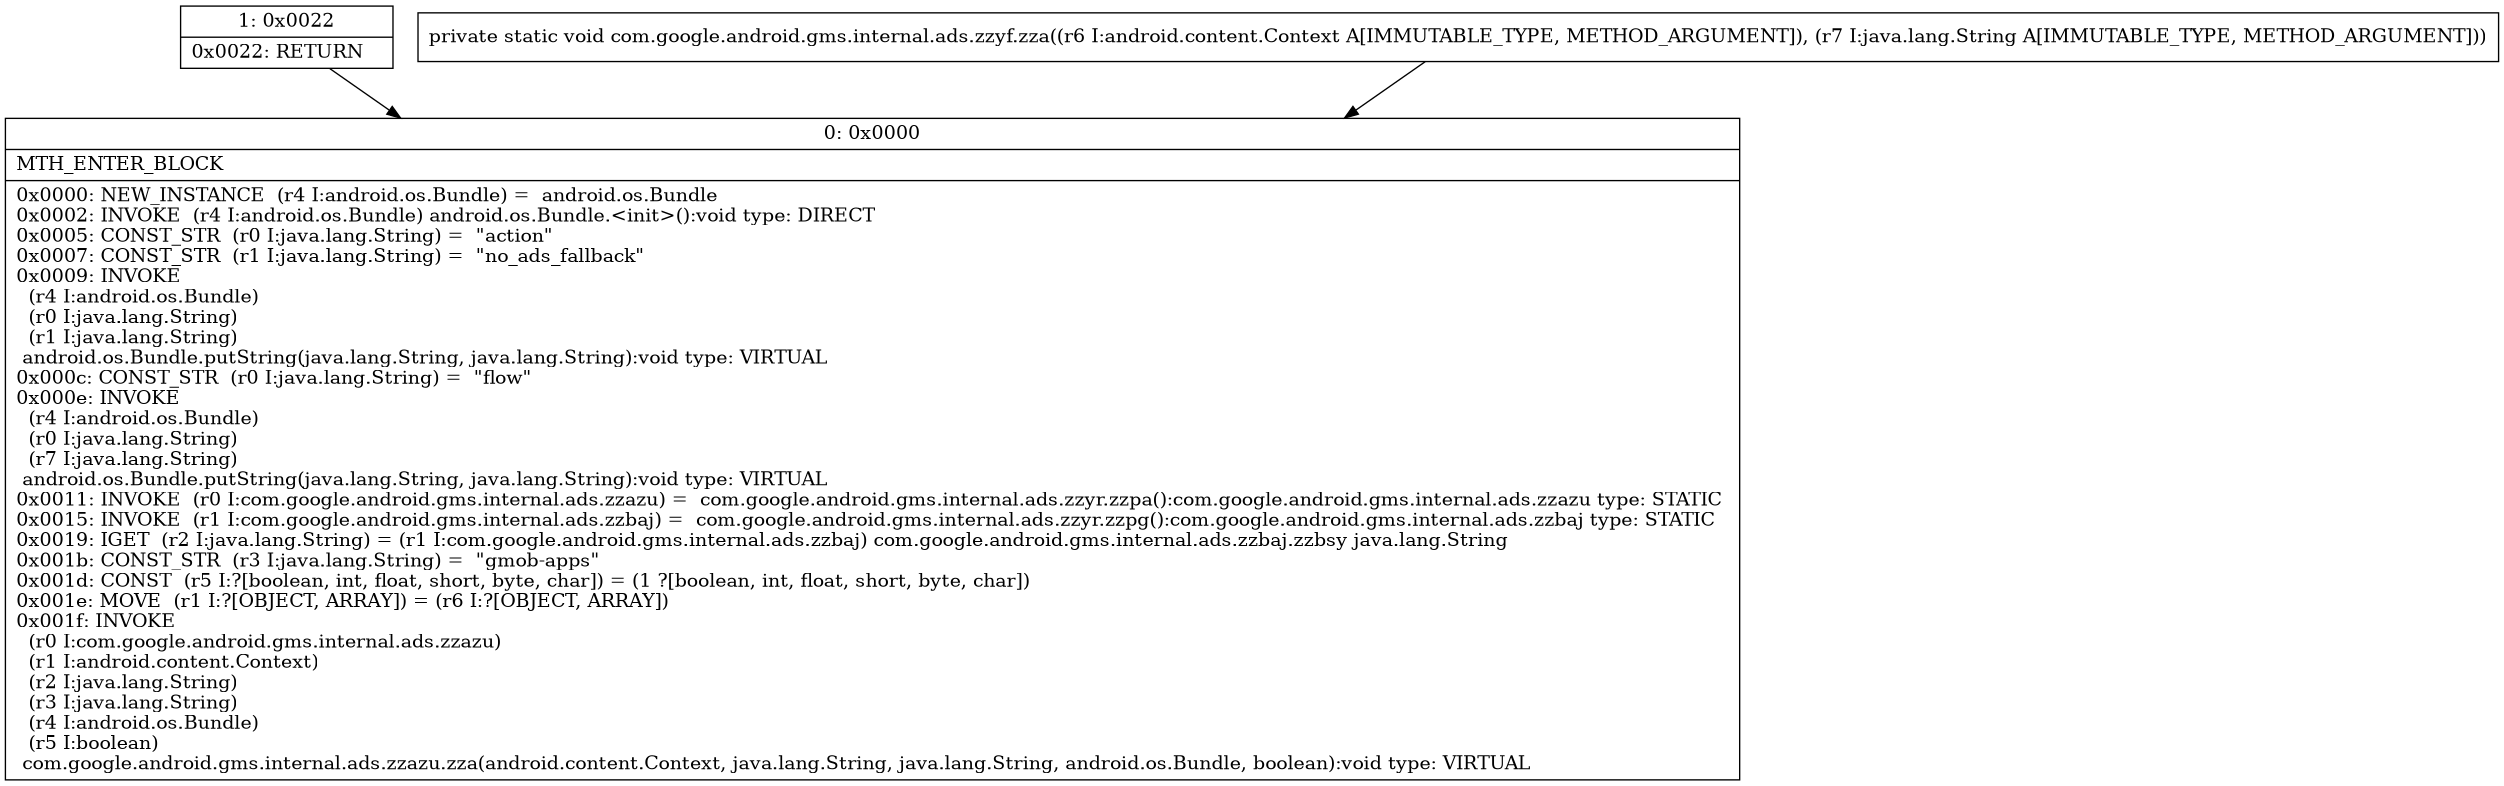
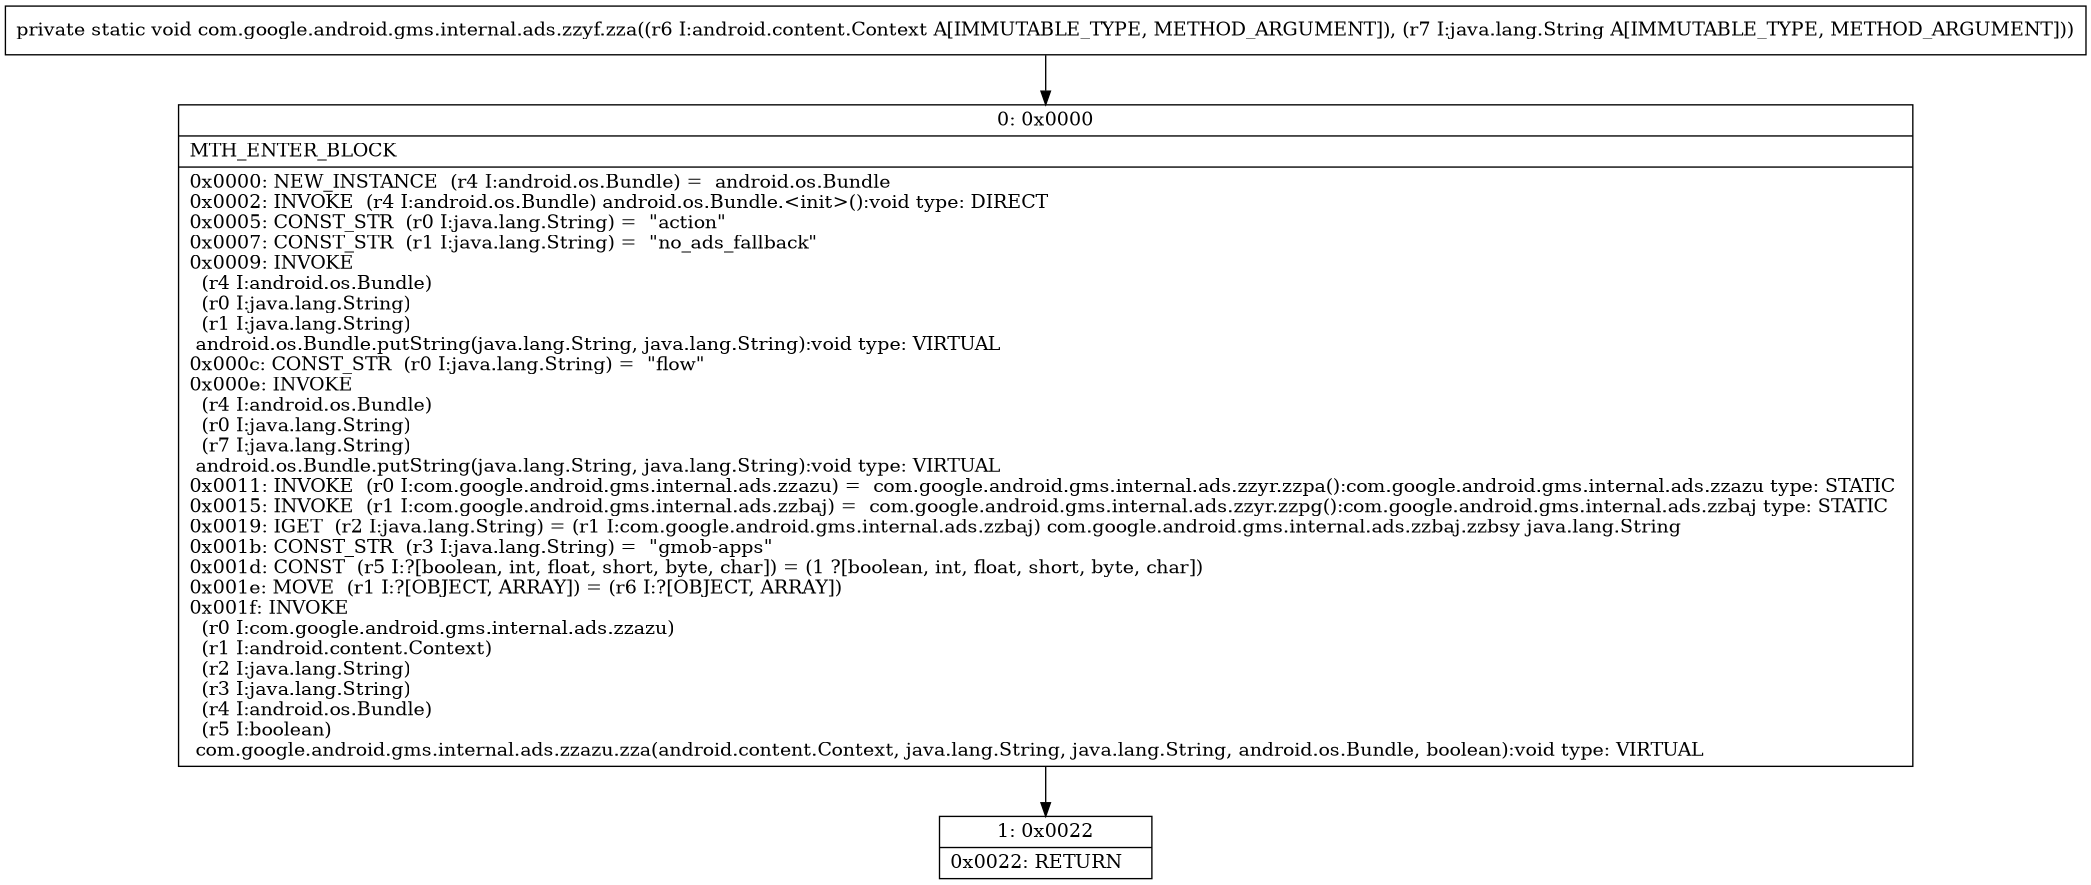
edge "1: 0x0022" -> "0: 0x0000": reversed
